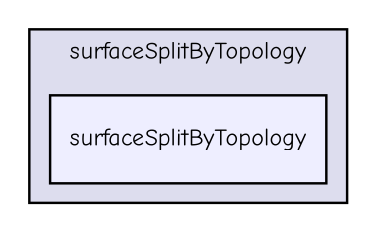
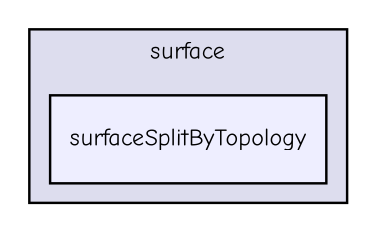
cluster "surfaceSplitByTopology": label "surfaceSplitByTopology" -> "surface"
